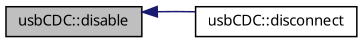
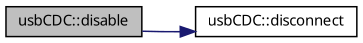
edge "usbCDC::disconnect" -> "usbCDC::disable": reversed
